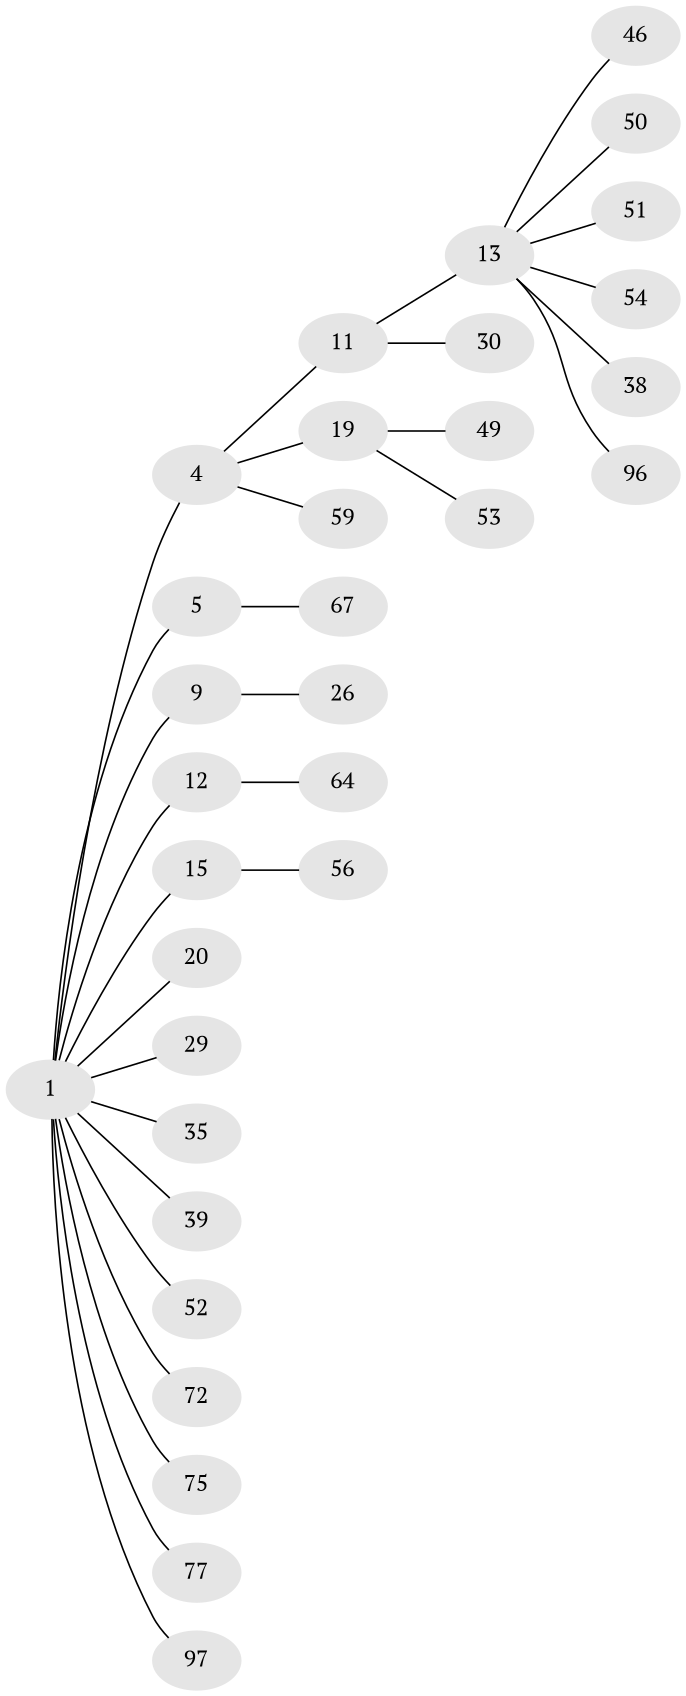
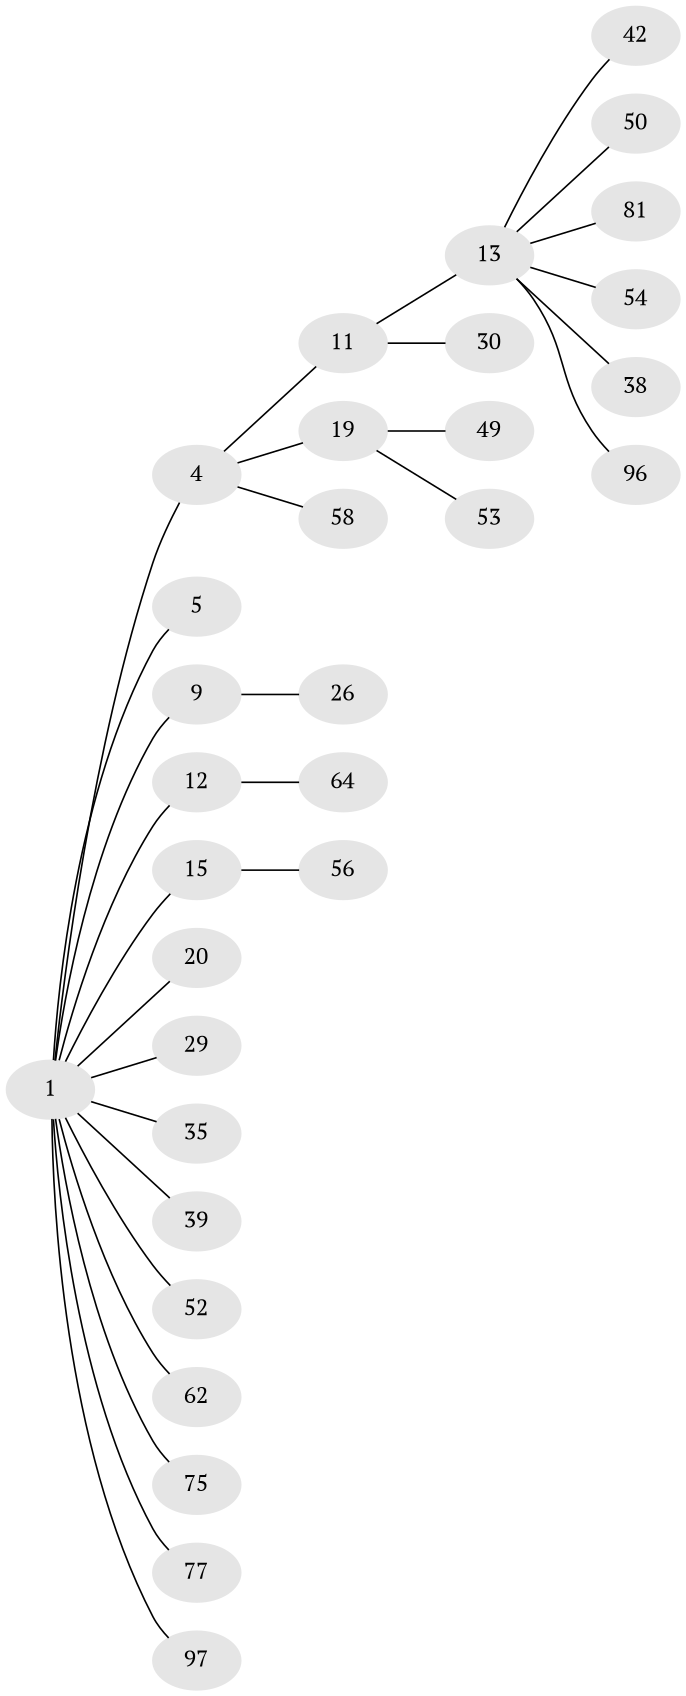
node "46": label "46" -> "42"
node "51": label "51" -> "81"
node "59": label "59" -> "58"
node "67": removed
node "72": label "72" -> "62"
